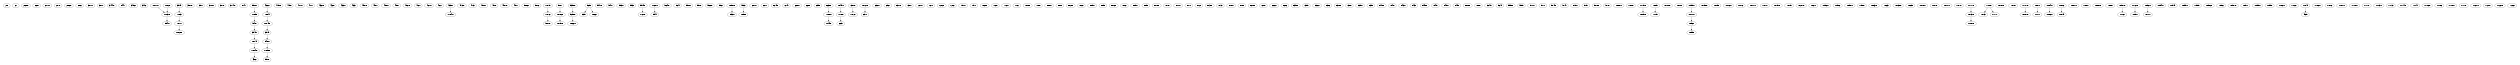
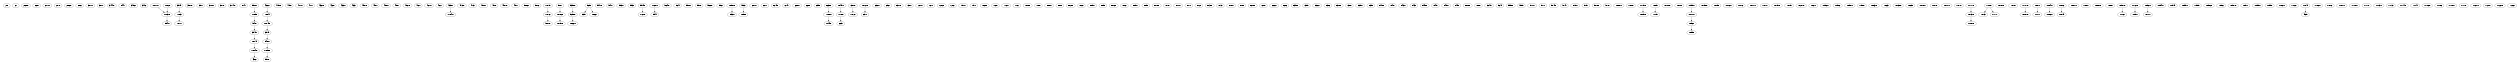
node "1082+": removed
